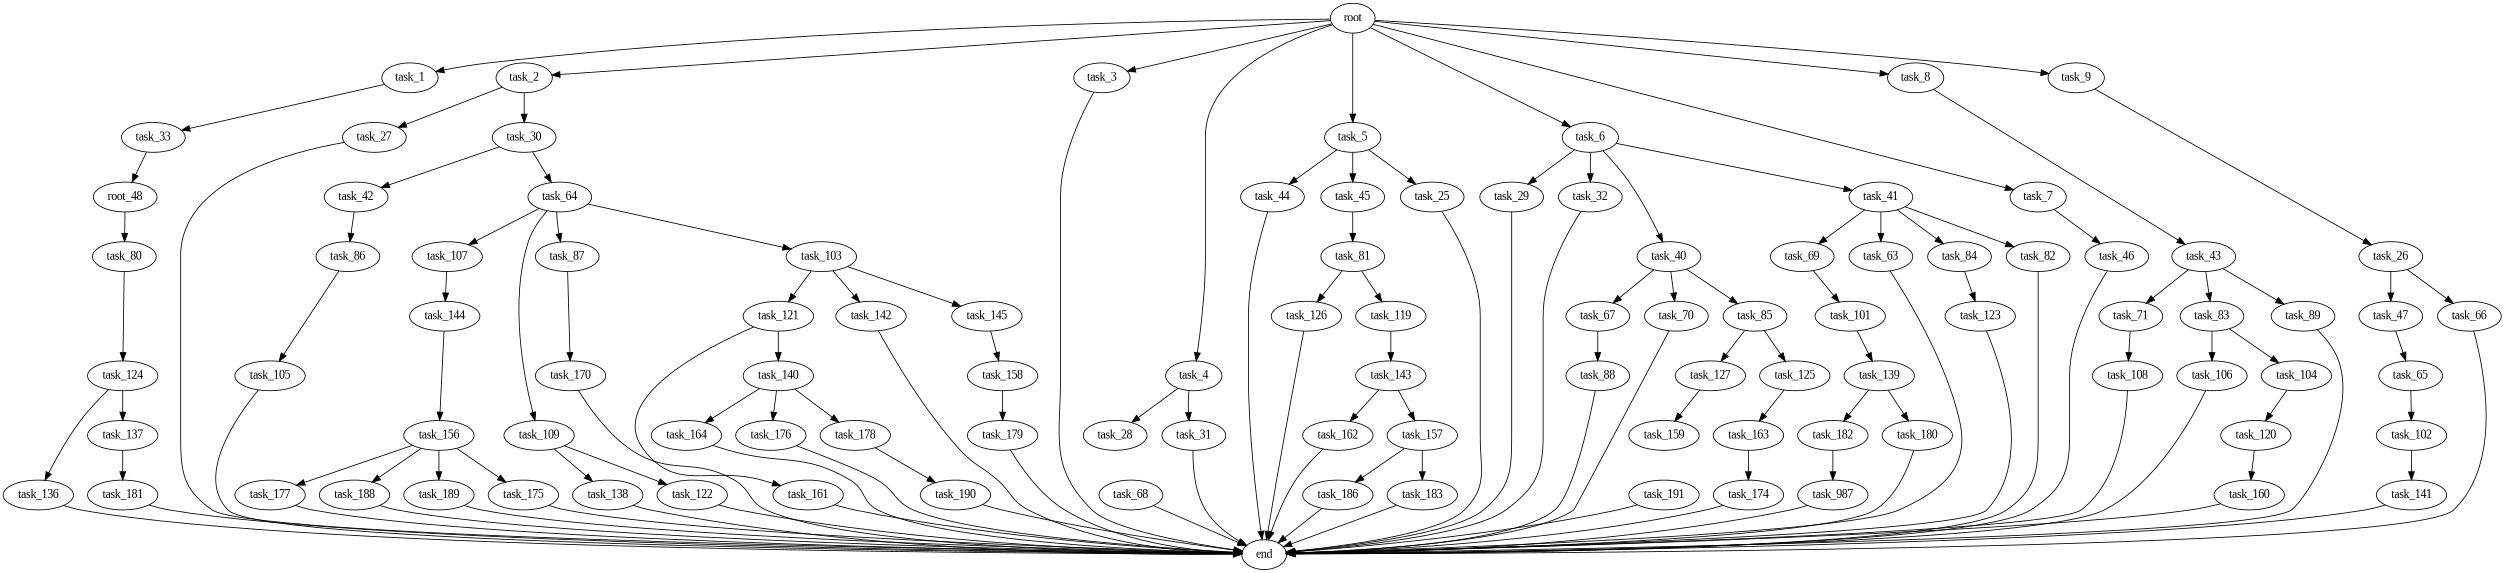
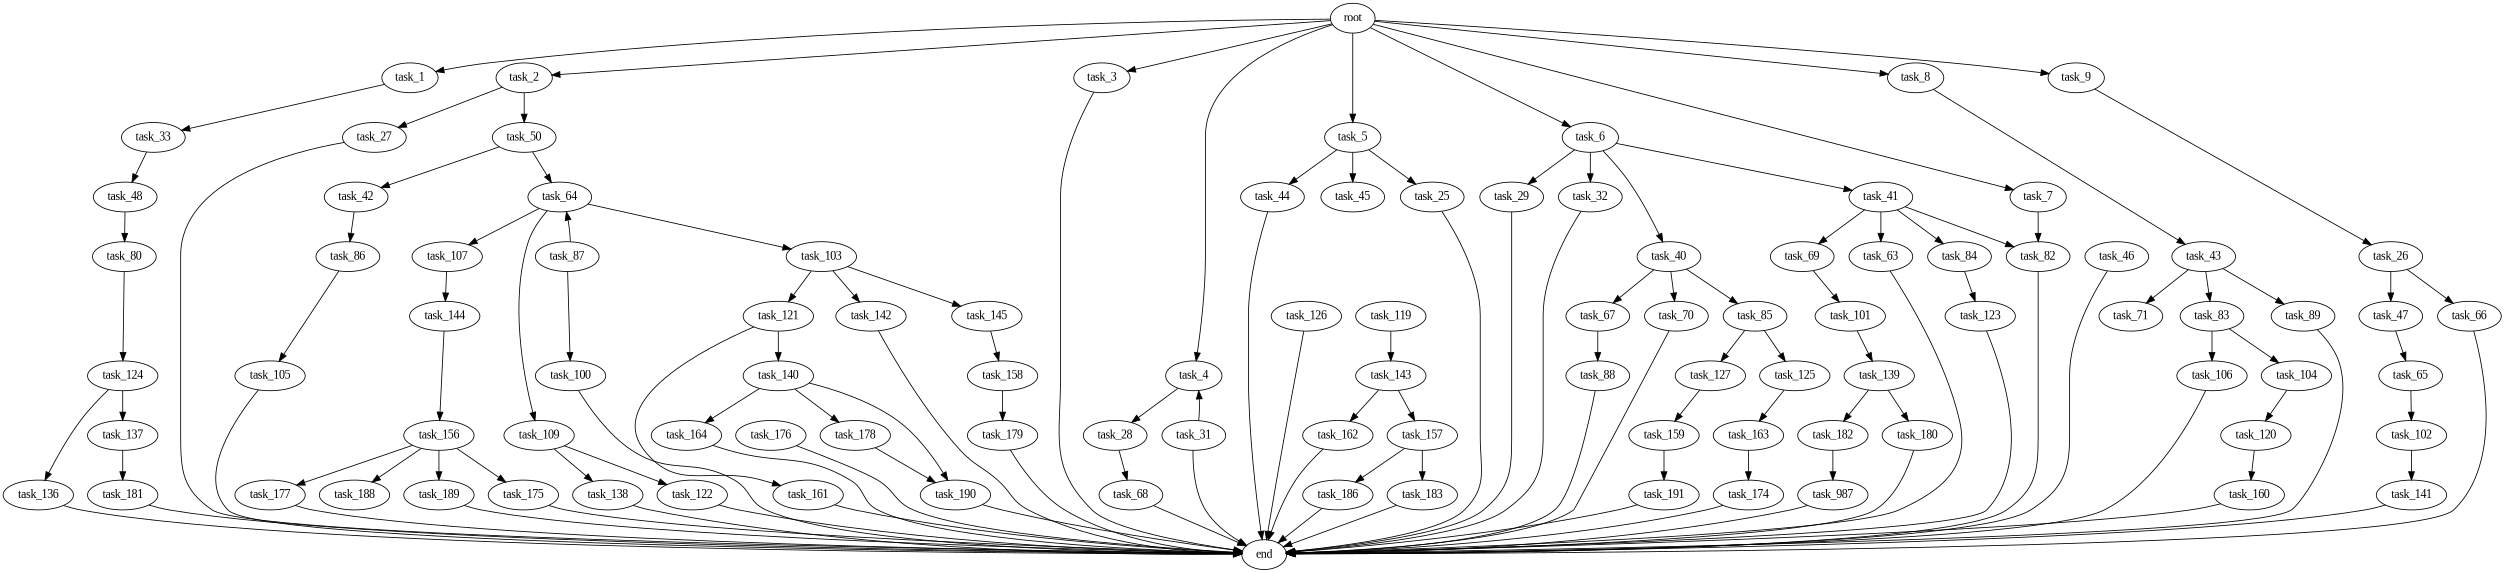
node "task_30": label "task_30" -> "task_50"
node "root_48": label "root_48" -> "task_48"
edge "task_64" -> "task_87": reversed
edge "task_7" -> "task_46": now "task_7" -> "task_82"
node "task_81": removed
node "task_170": label "task_170" -> "task_100"
node "task_108": removed
edge "task_4" -> "task_31": reversed
edge "task_140" -> "task_176": now "task_140" -> "task_190"
edge "task_28" -> "task_68": added
edge "task_159" -> "task_191": added
edge "task_188" -> "end": removed
